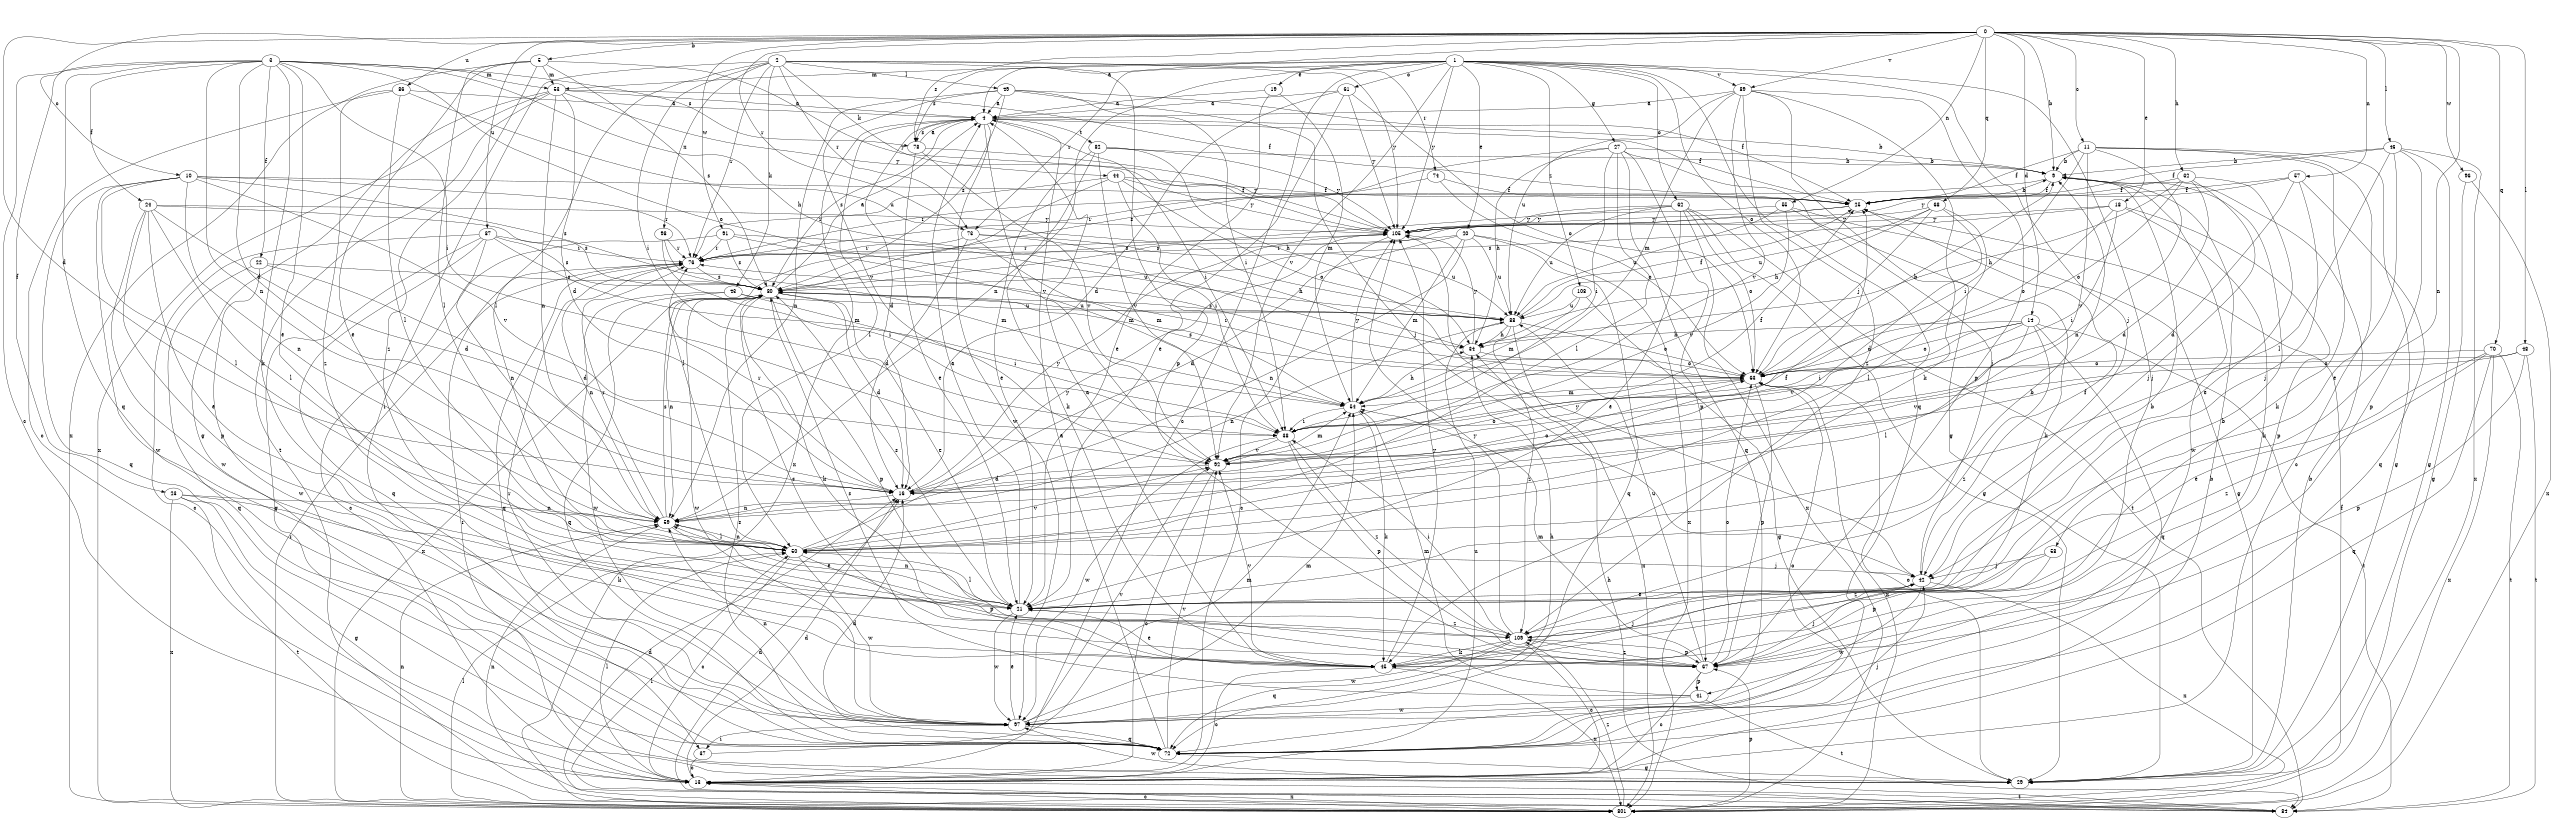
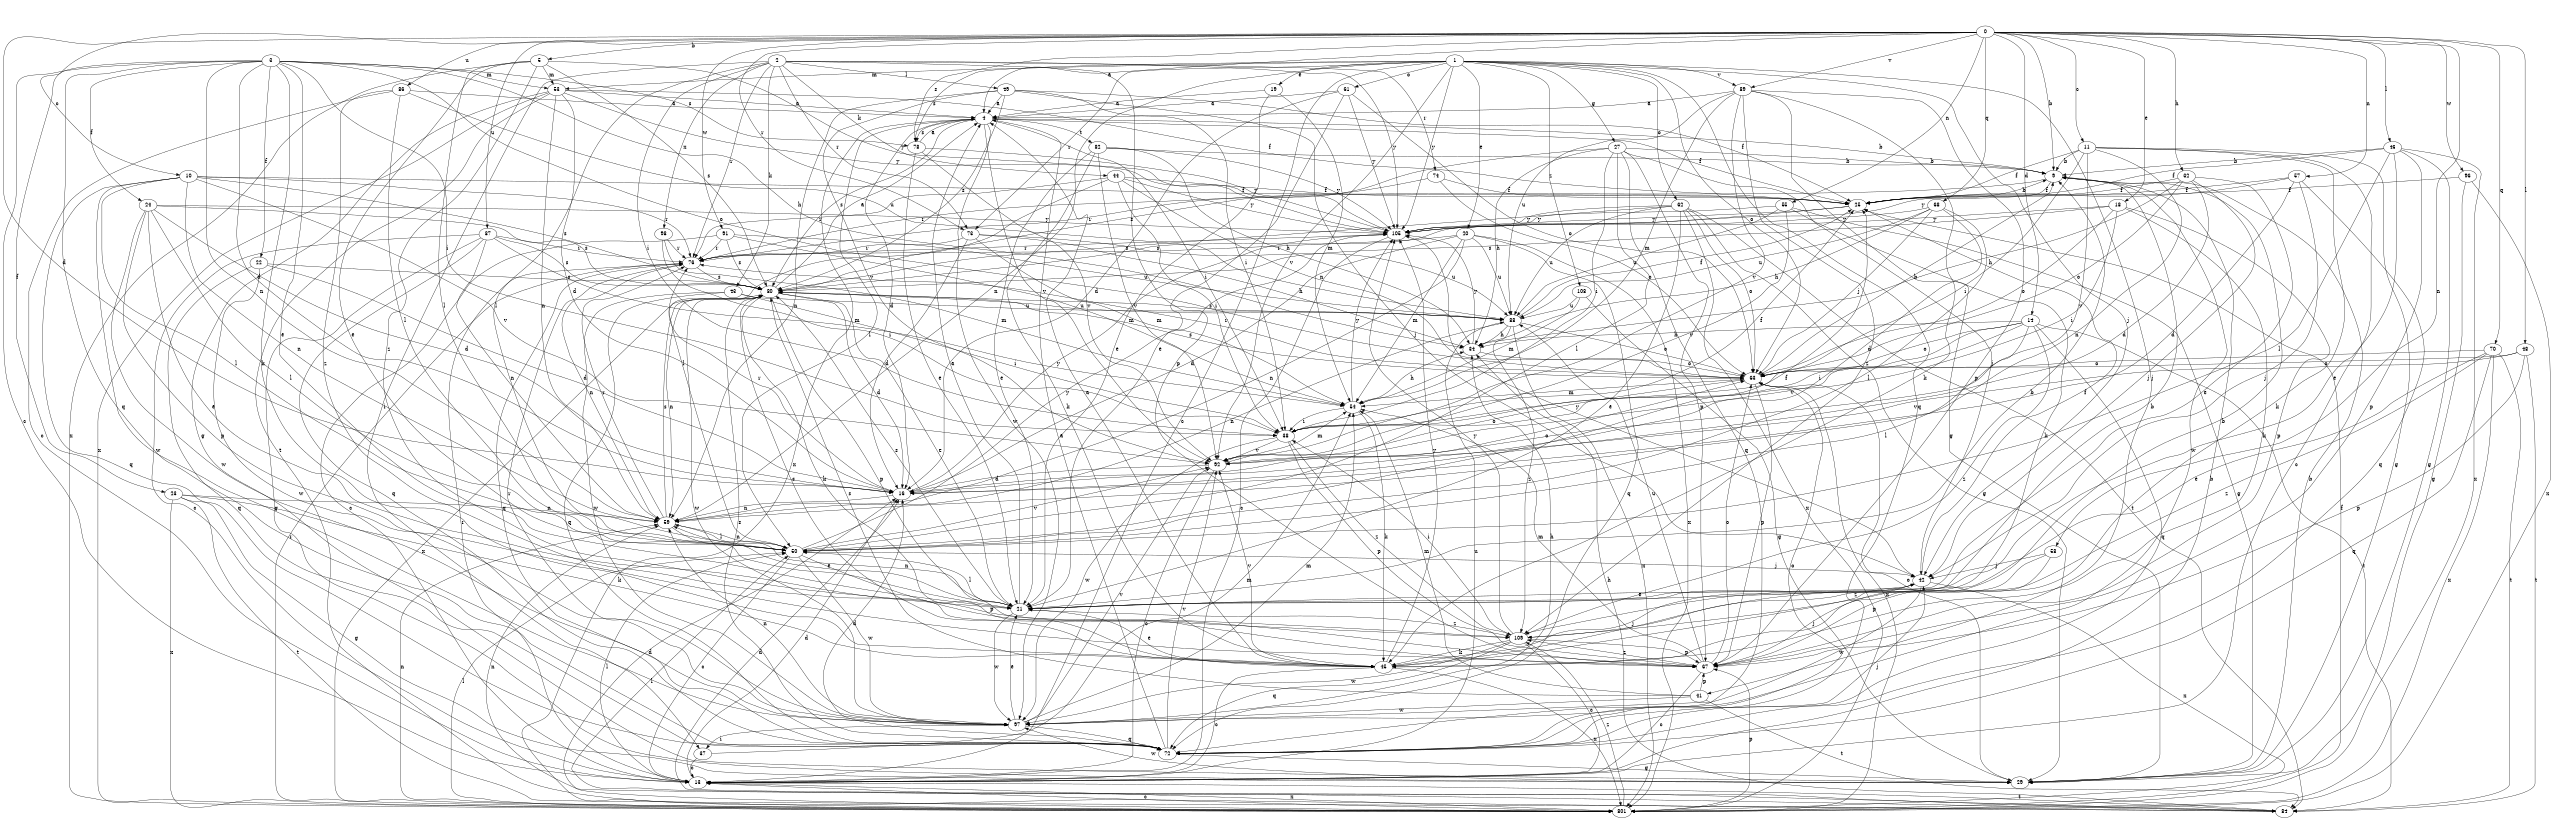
edge "96" -> "25": added, label "f"
edge "44" -> "63": label "o" -> "n"
edge "67" -> "41": reversed
